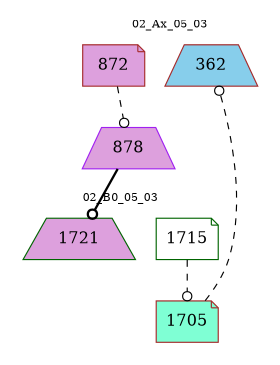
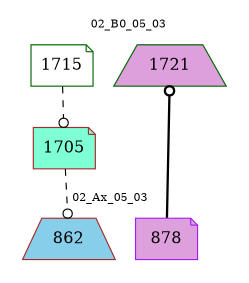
node "872": removed
node "362": label "362" -> "862"
node "878": shape trapezium -> note
